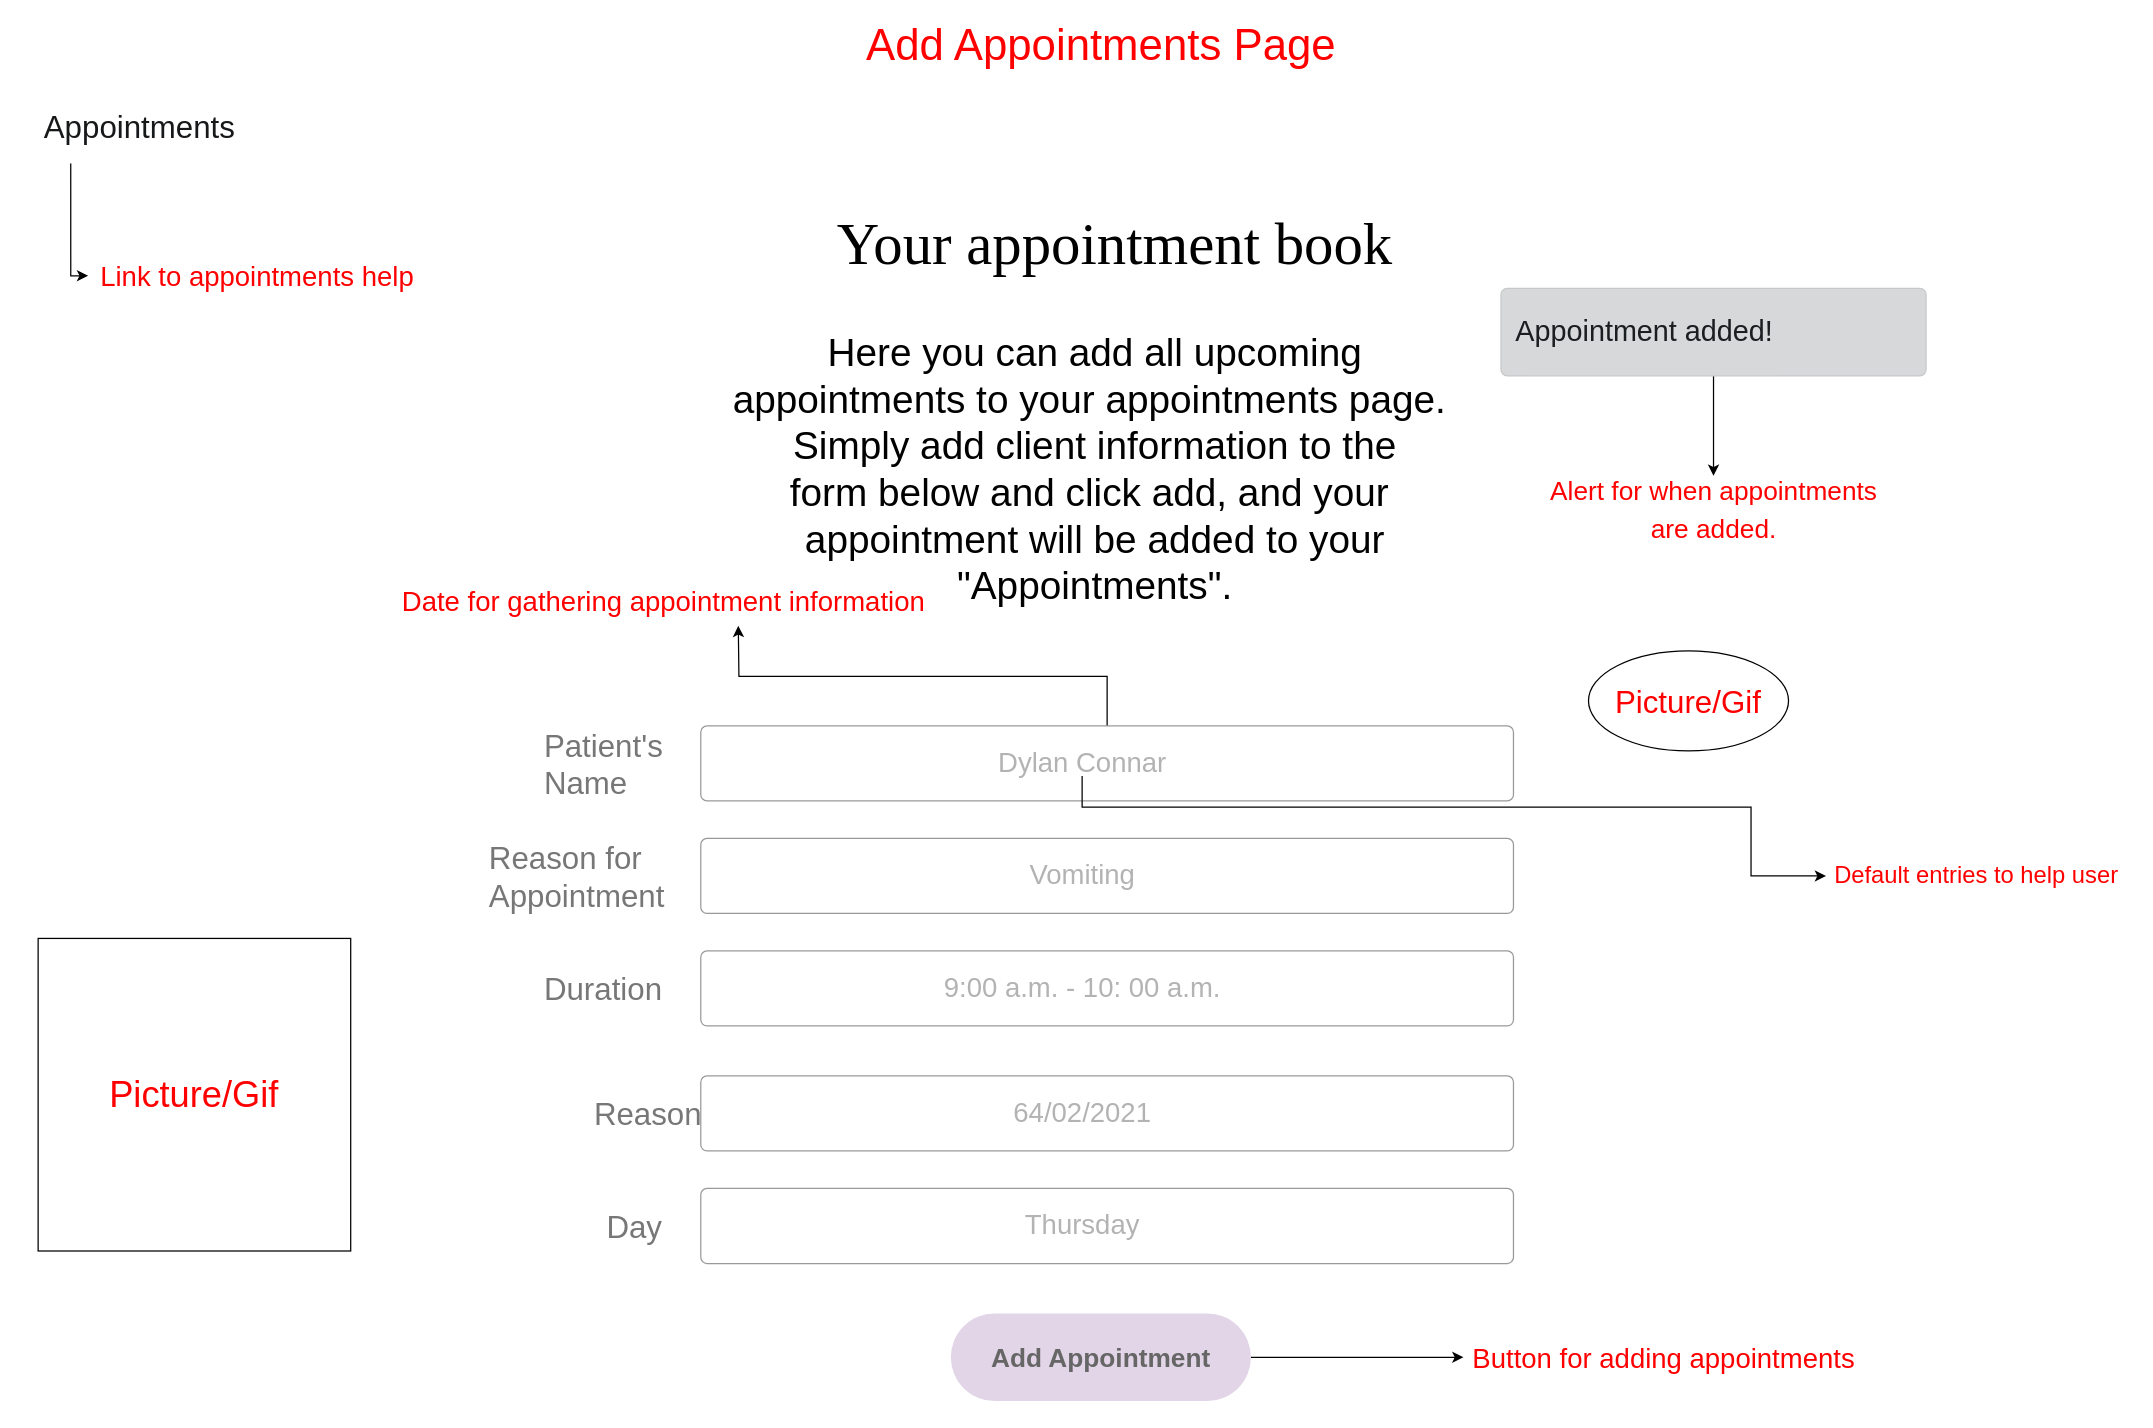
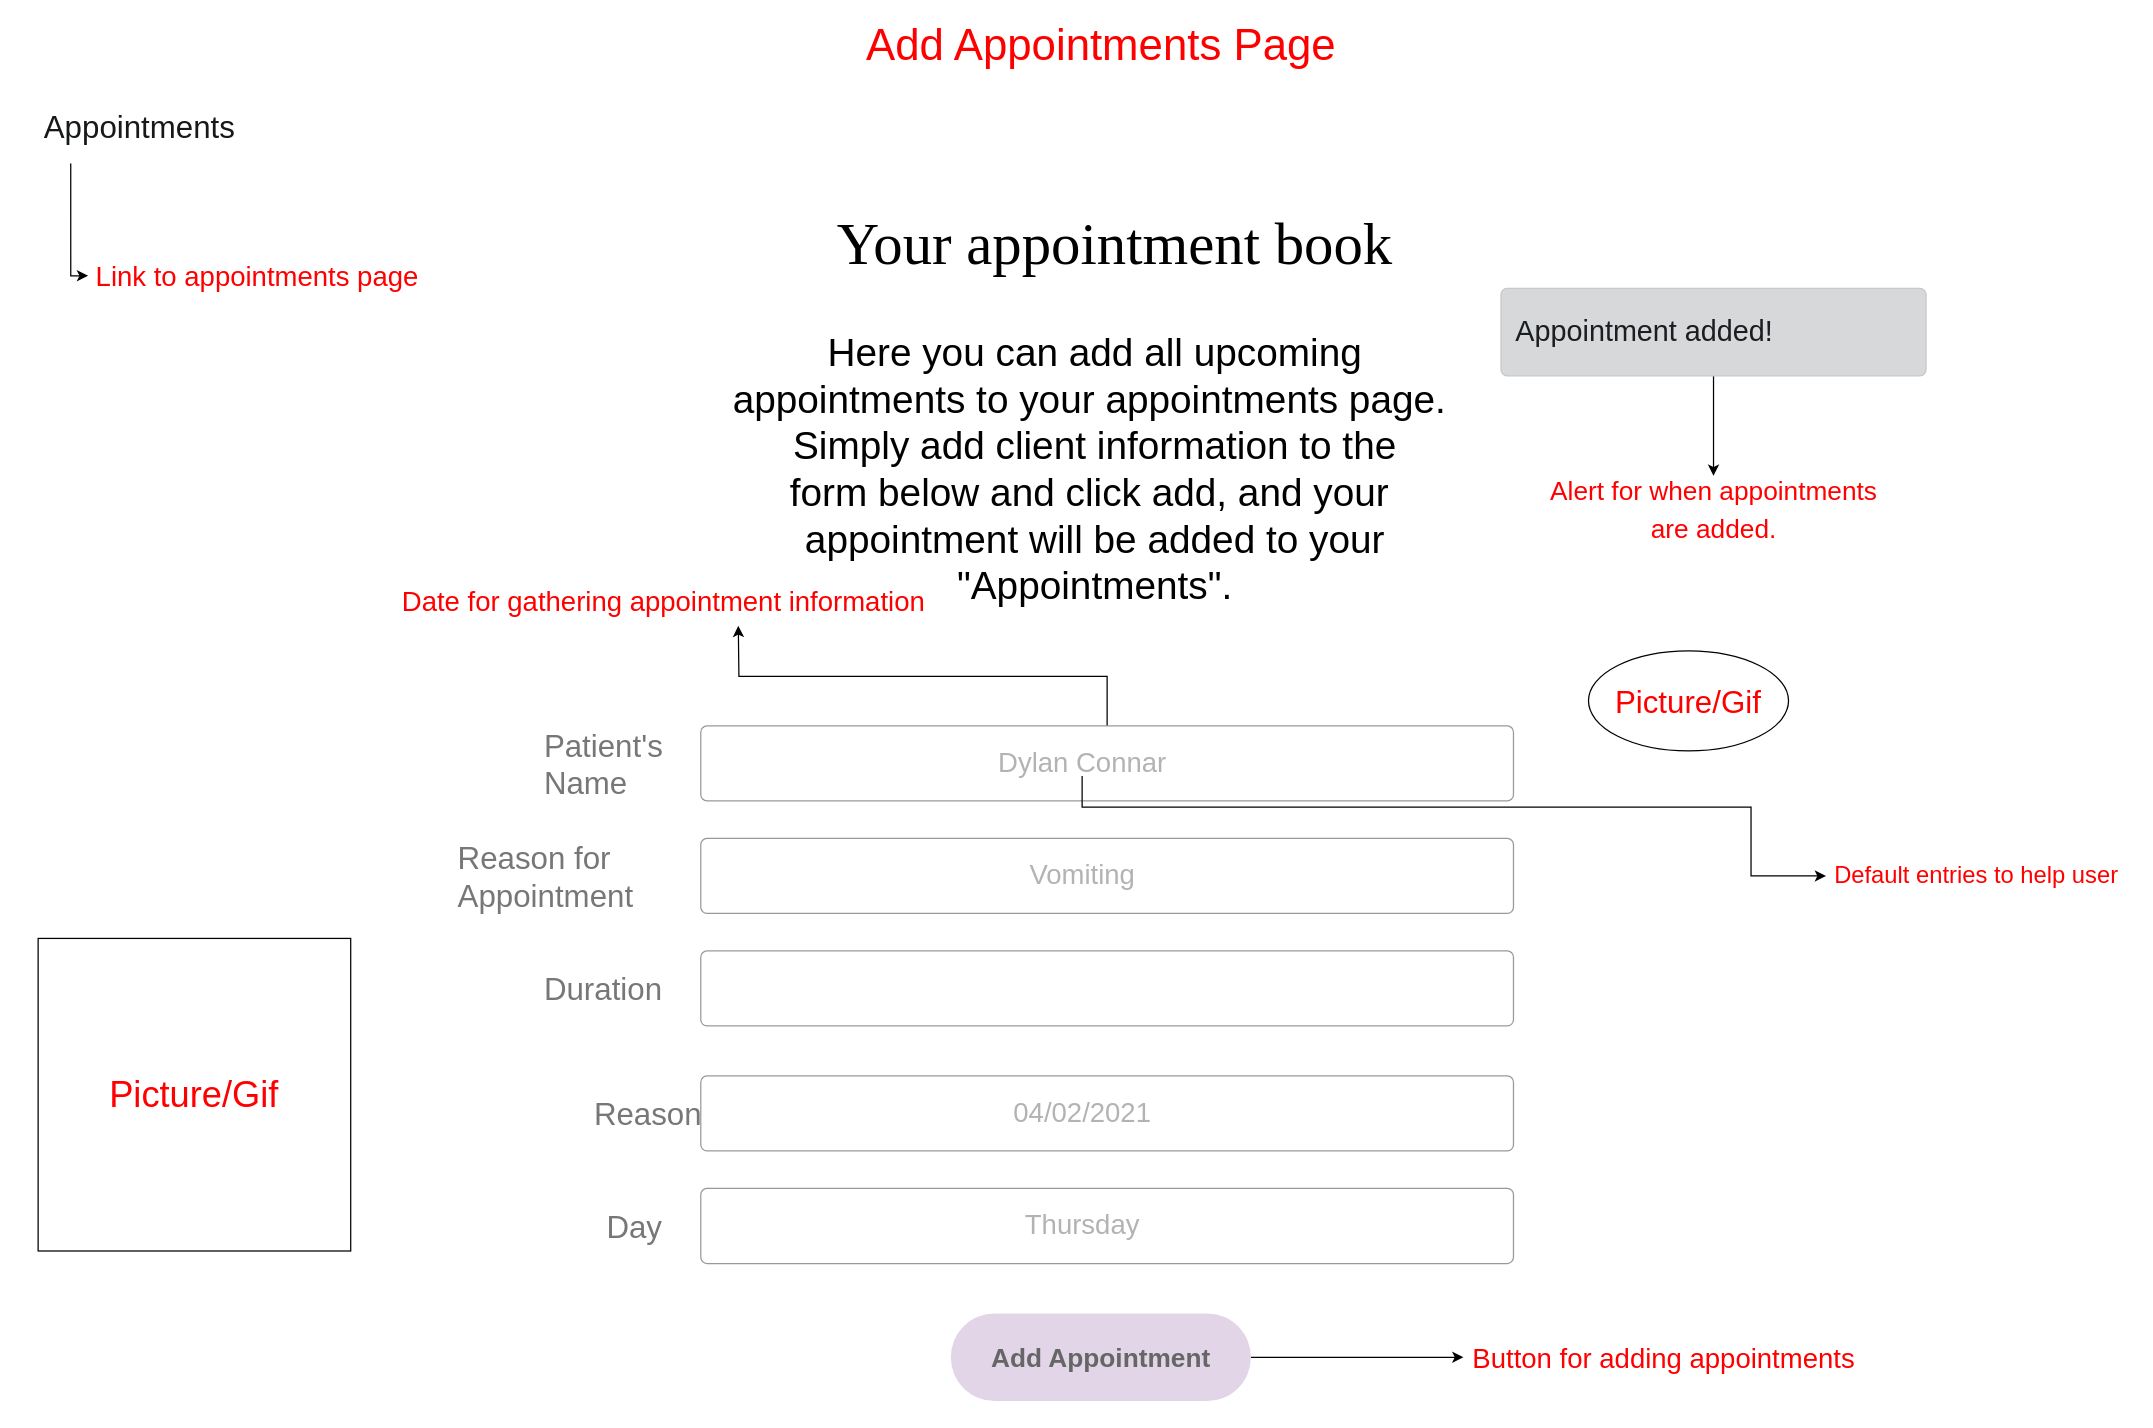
node "Link to appointments help": label "Link to appointments help" -> "Link to appointments page"
node "Reason for Appointment": moved (584, 876) -> (553, 876)
node "9:00 a.m. - 10: 00 a.m.": removed
node "64/02/2021": label "64/02/2021" -> "04/02/2021"
